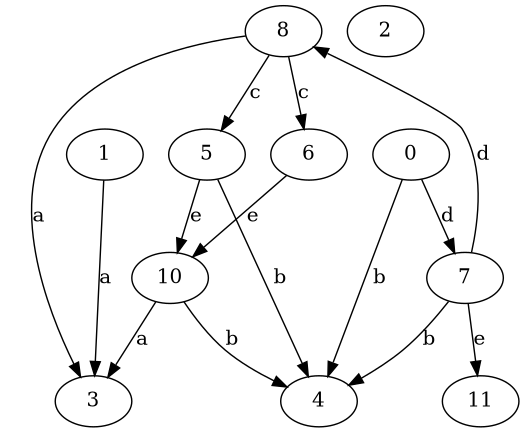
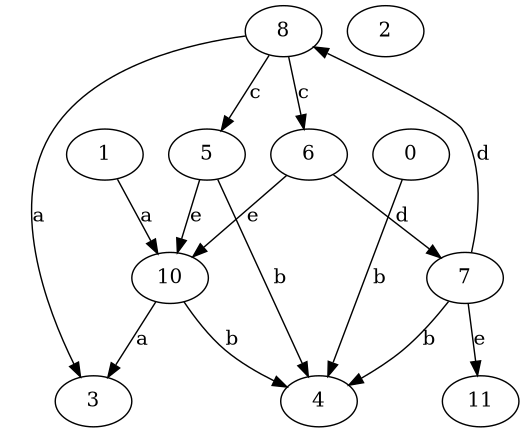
edge "0" -> "7": now "6" -> "7"
edge "1" -> "3": now "1" -> "10"
